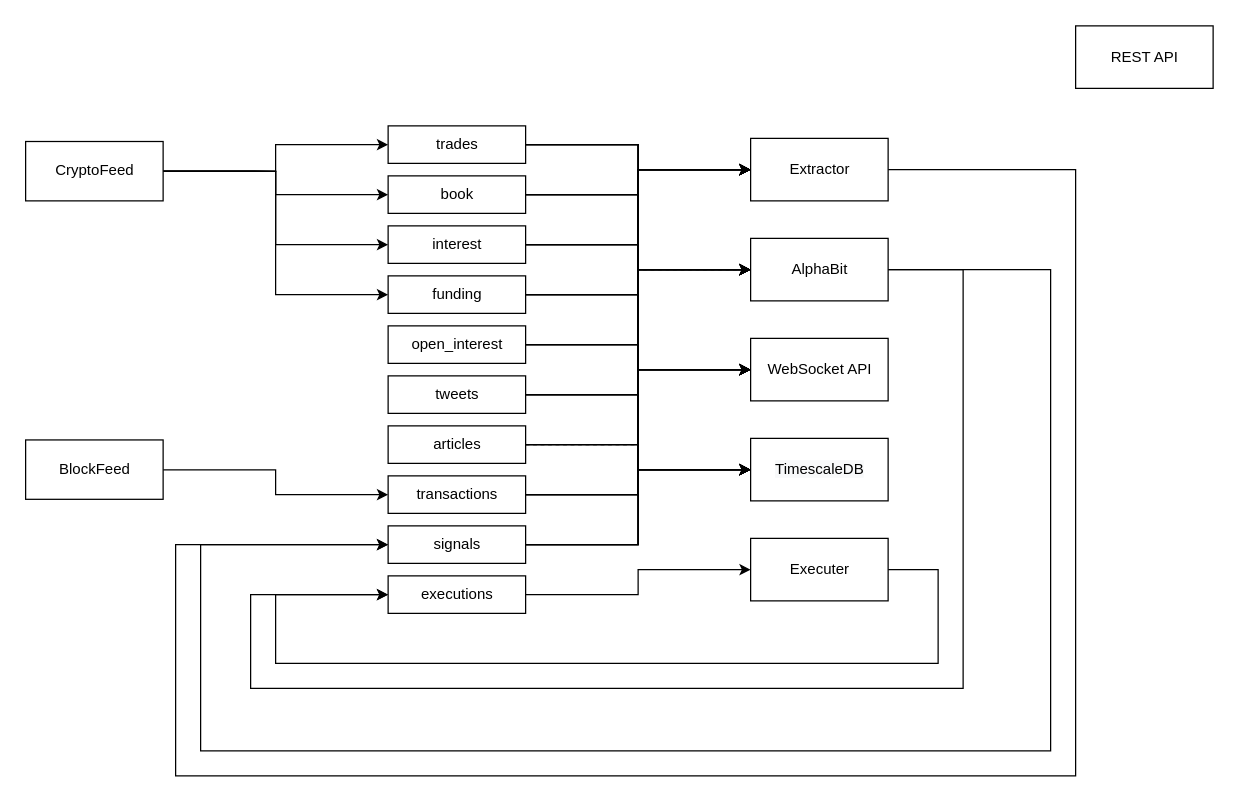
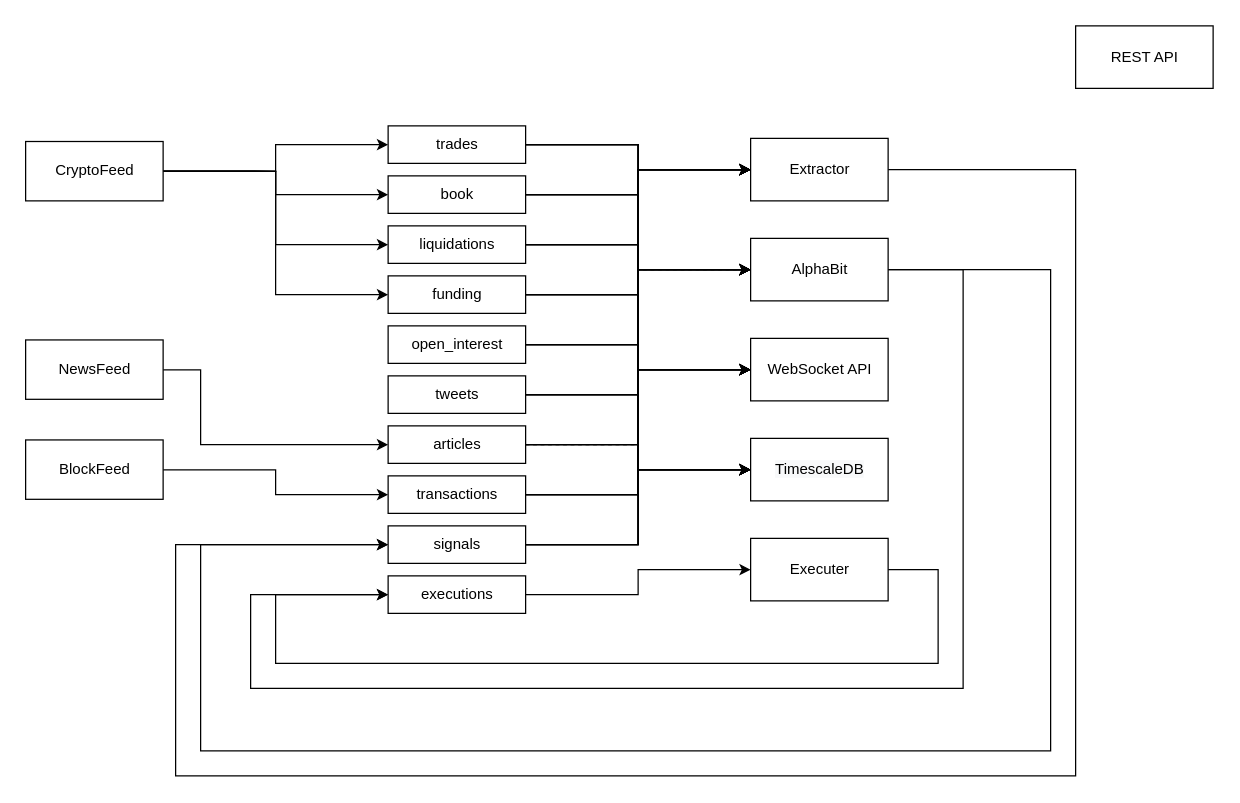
node "interest": label "interest" -> "liquidations"
node "NewsFeed": added
edge "NewsFeed" -> "articles": added
